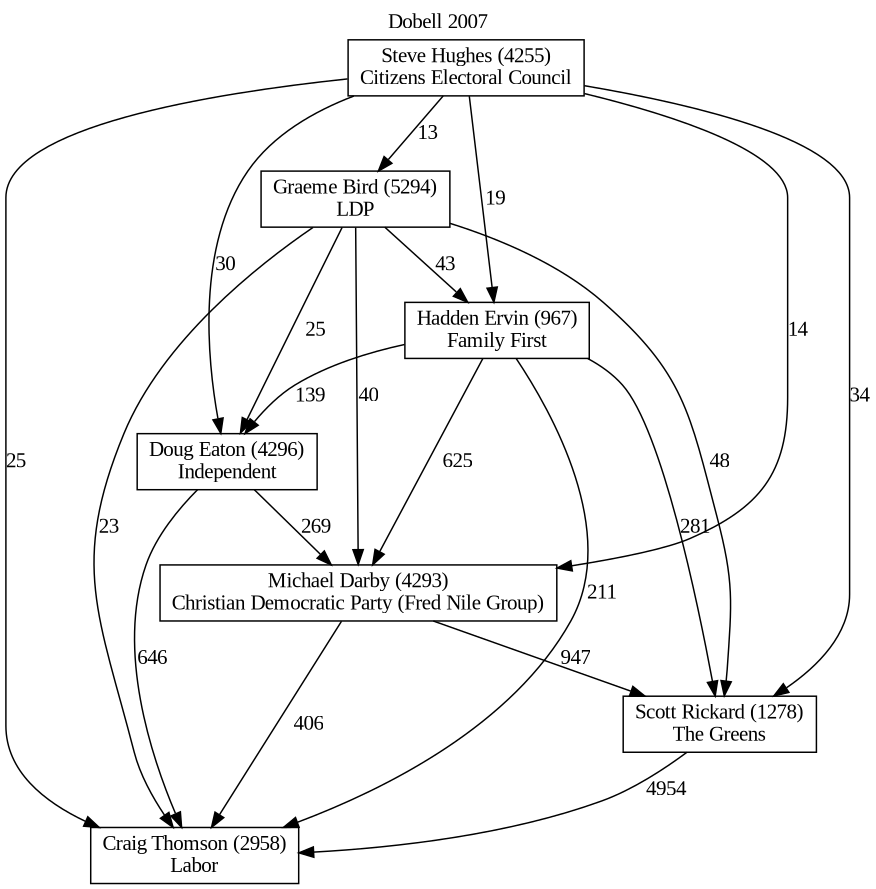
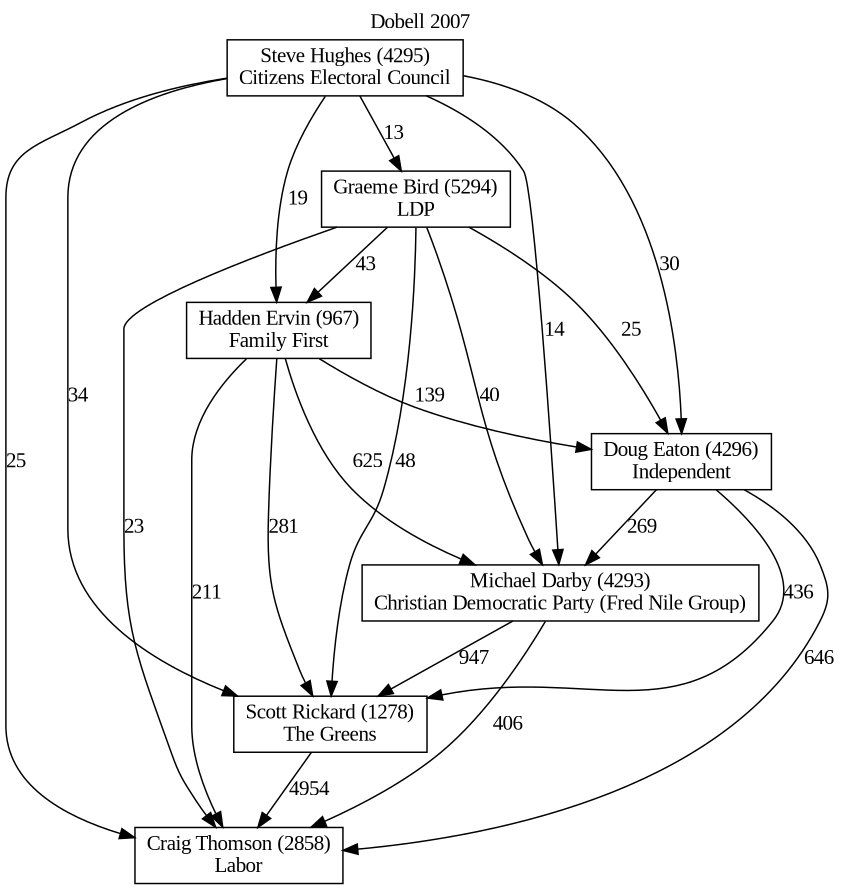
node "Steve Hughes (4255) Citizens Electoral Council": label "Steve Hughes (4255) Citizens Electoral Council" -> "Steve Hughes (4295) Citizens Electoral Council"
edge "Doug Eaton (4296) Independent" -> "Scott Rickard (1278) The Greens": added, label "436"
node "Craig Thomson (2958) Labor": label "Craig Thomson (2958) Labor" -> "Craig Thomson (2858) Labor"
